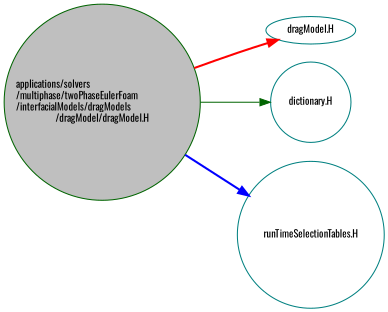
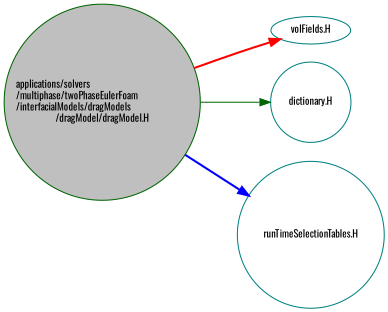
node "dragModel.H": label "dragModel.H" -> "volFields.H"
